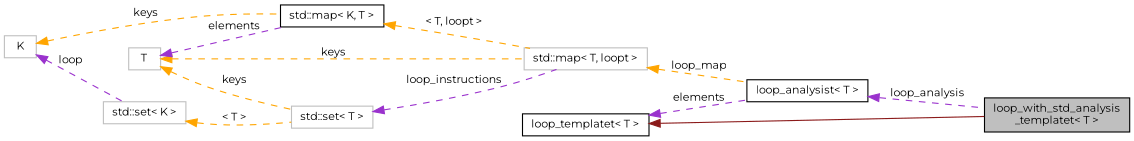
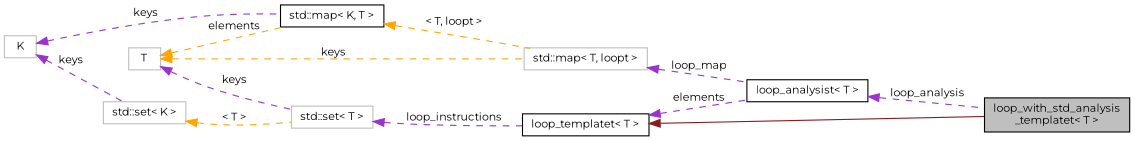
edge "std::map< K, T >" -> "K": color orange -> darkorchid3
edge "std::map< K, T >" -> "T": color darkorchid3 -> orange
edge "std::set< K >" -> "K": label " loop" -> " keys"
edge "loop_analysist< T >" -> "std::map< T, loopt >": color orange -> darkorchid3
edge "std::set< T >" -> "T": color orange -> darkorchid3
edge "std::map< T, loopt >" -> "std::set< T >": now "loop_templatet< T >" -> "std::set< T >"
